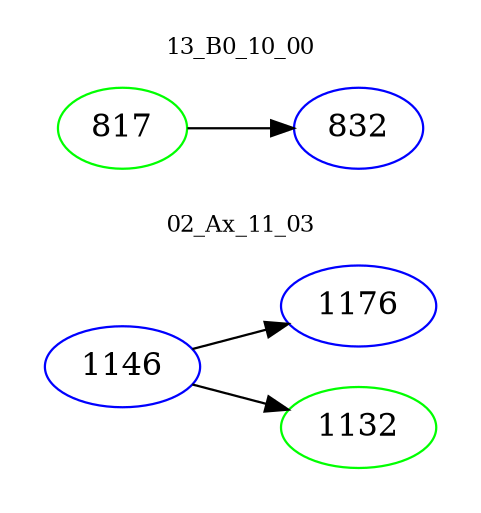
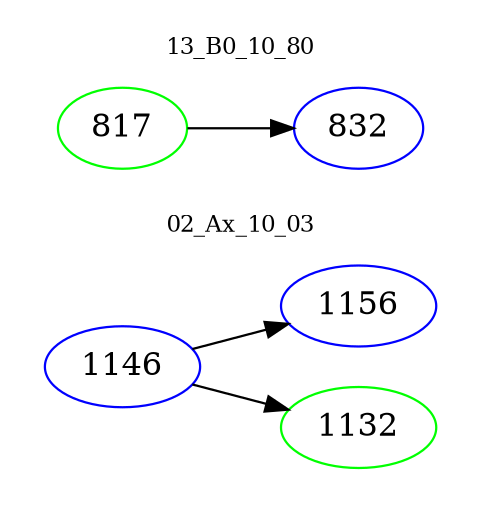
cluster "13_B0_10_00": label "13_B0_10_00" -> "13_B0_10_80"
cluster "02_Ax_11_03": label "02_Ax_11_03" -> "02_Ax_10_03"
node "1176": label "1176" -> "1156"
